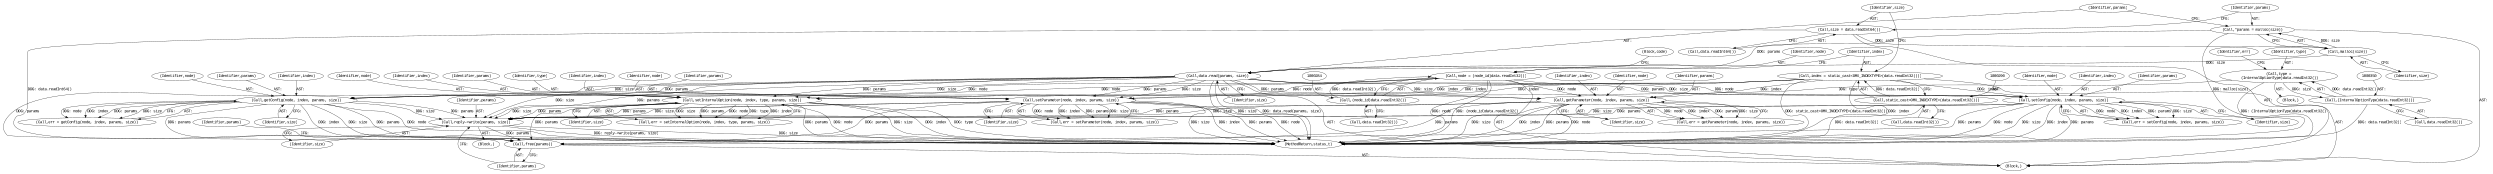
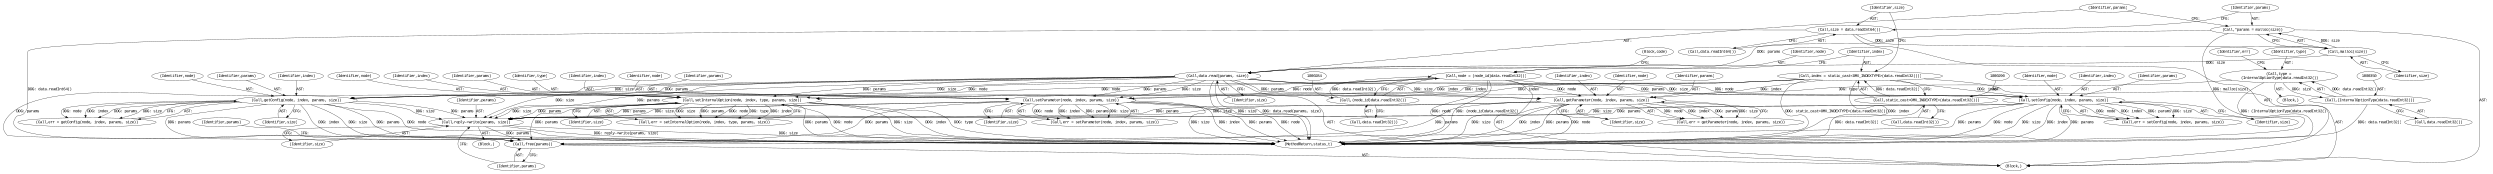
edge "(Call,err = setParameter(node, index, params, size))" -> "(Call,setParameter(node, index, params, size))": label "CFG: " -> "AST: "
